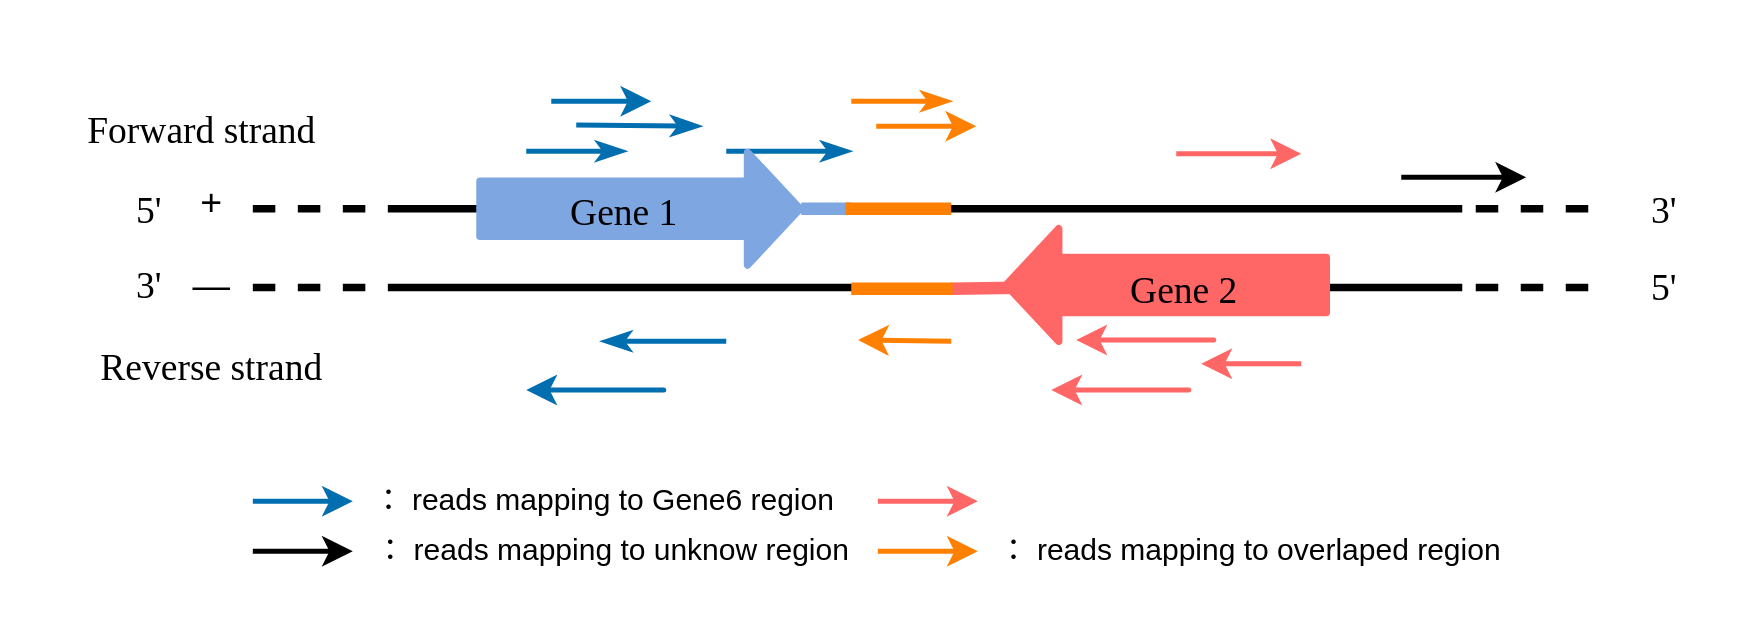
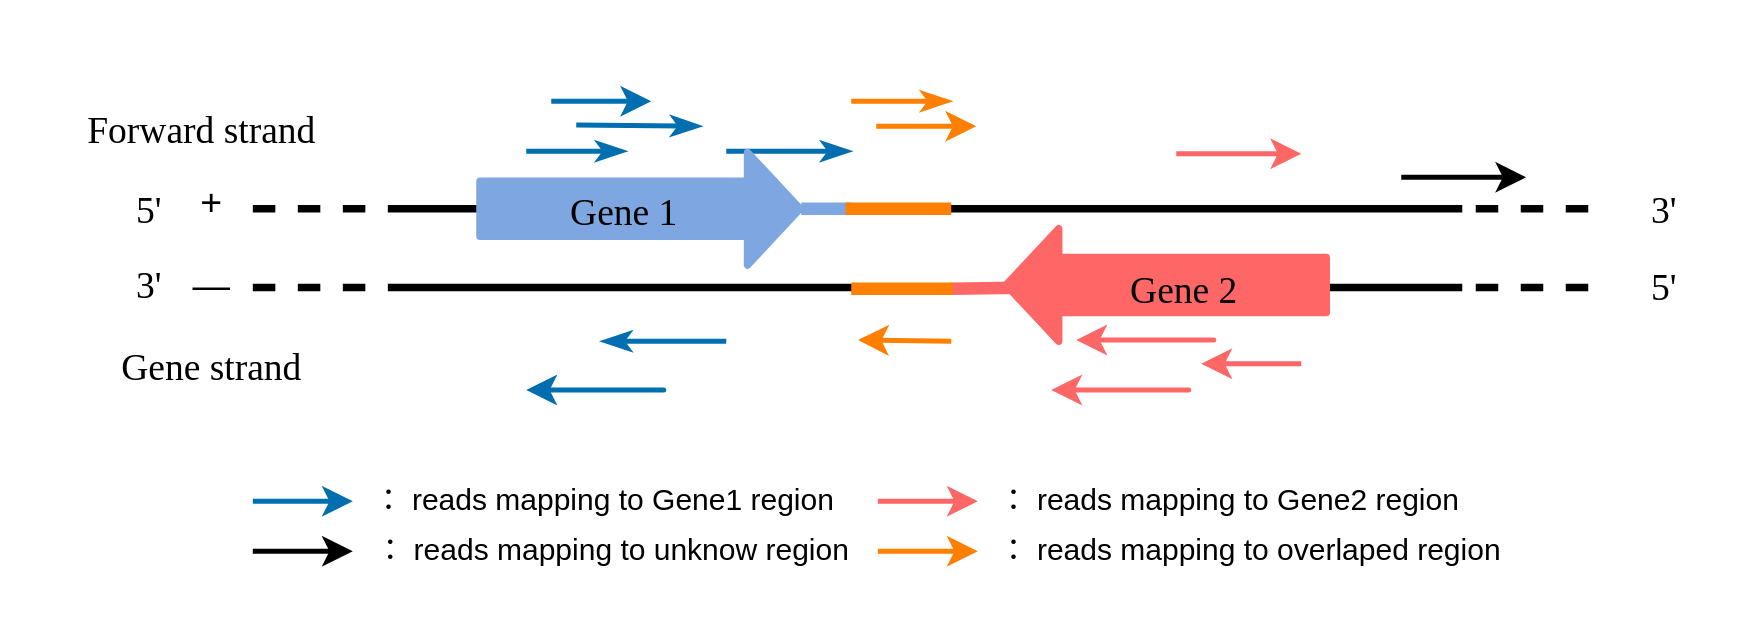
node "Reverse strand": label "Reverse strand" -> "Gene strand"
node "： reads mapping to Gene6 region": label "： reads mapping to Gene6 region" -> "： reads mapping to Gene1 region"
node "： reads mapping to Gene2 region": added
